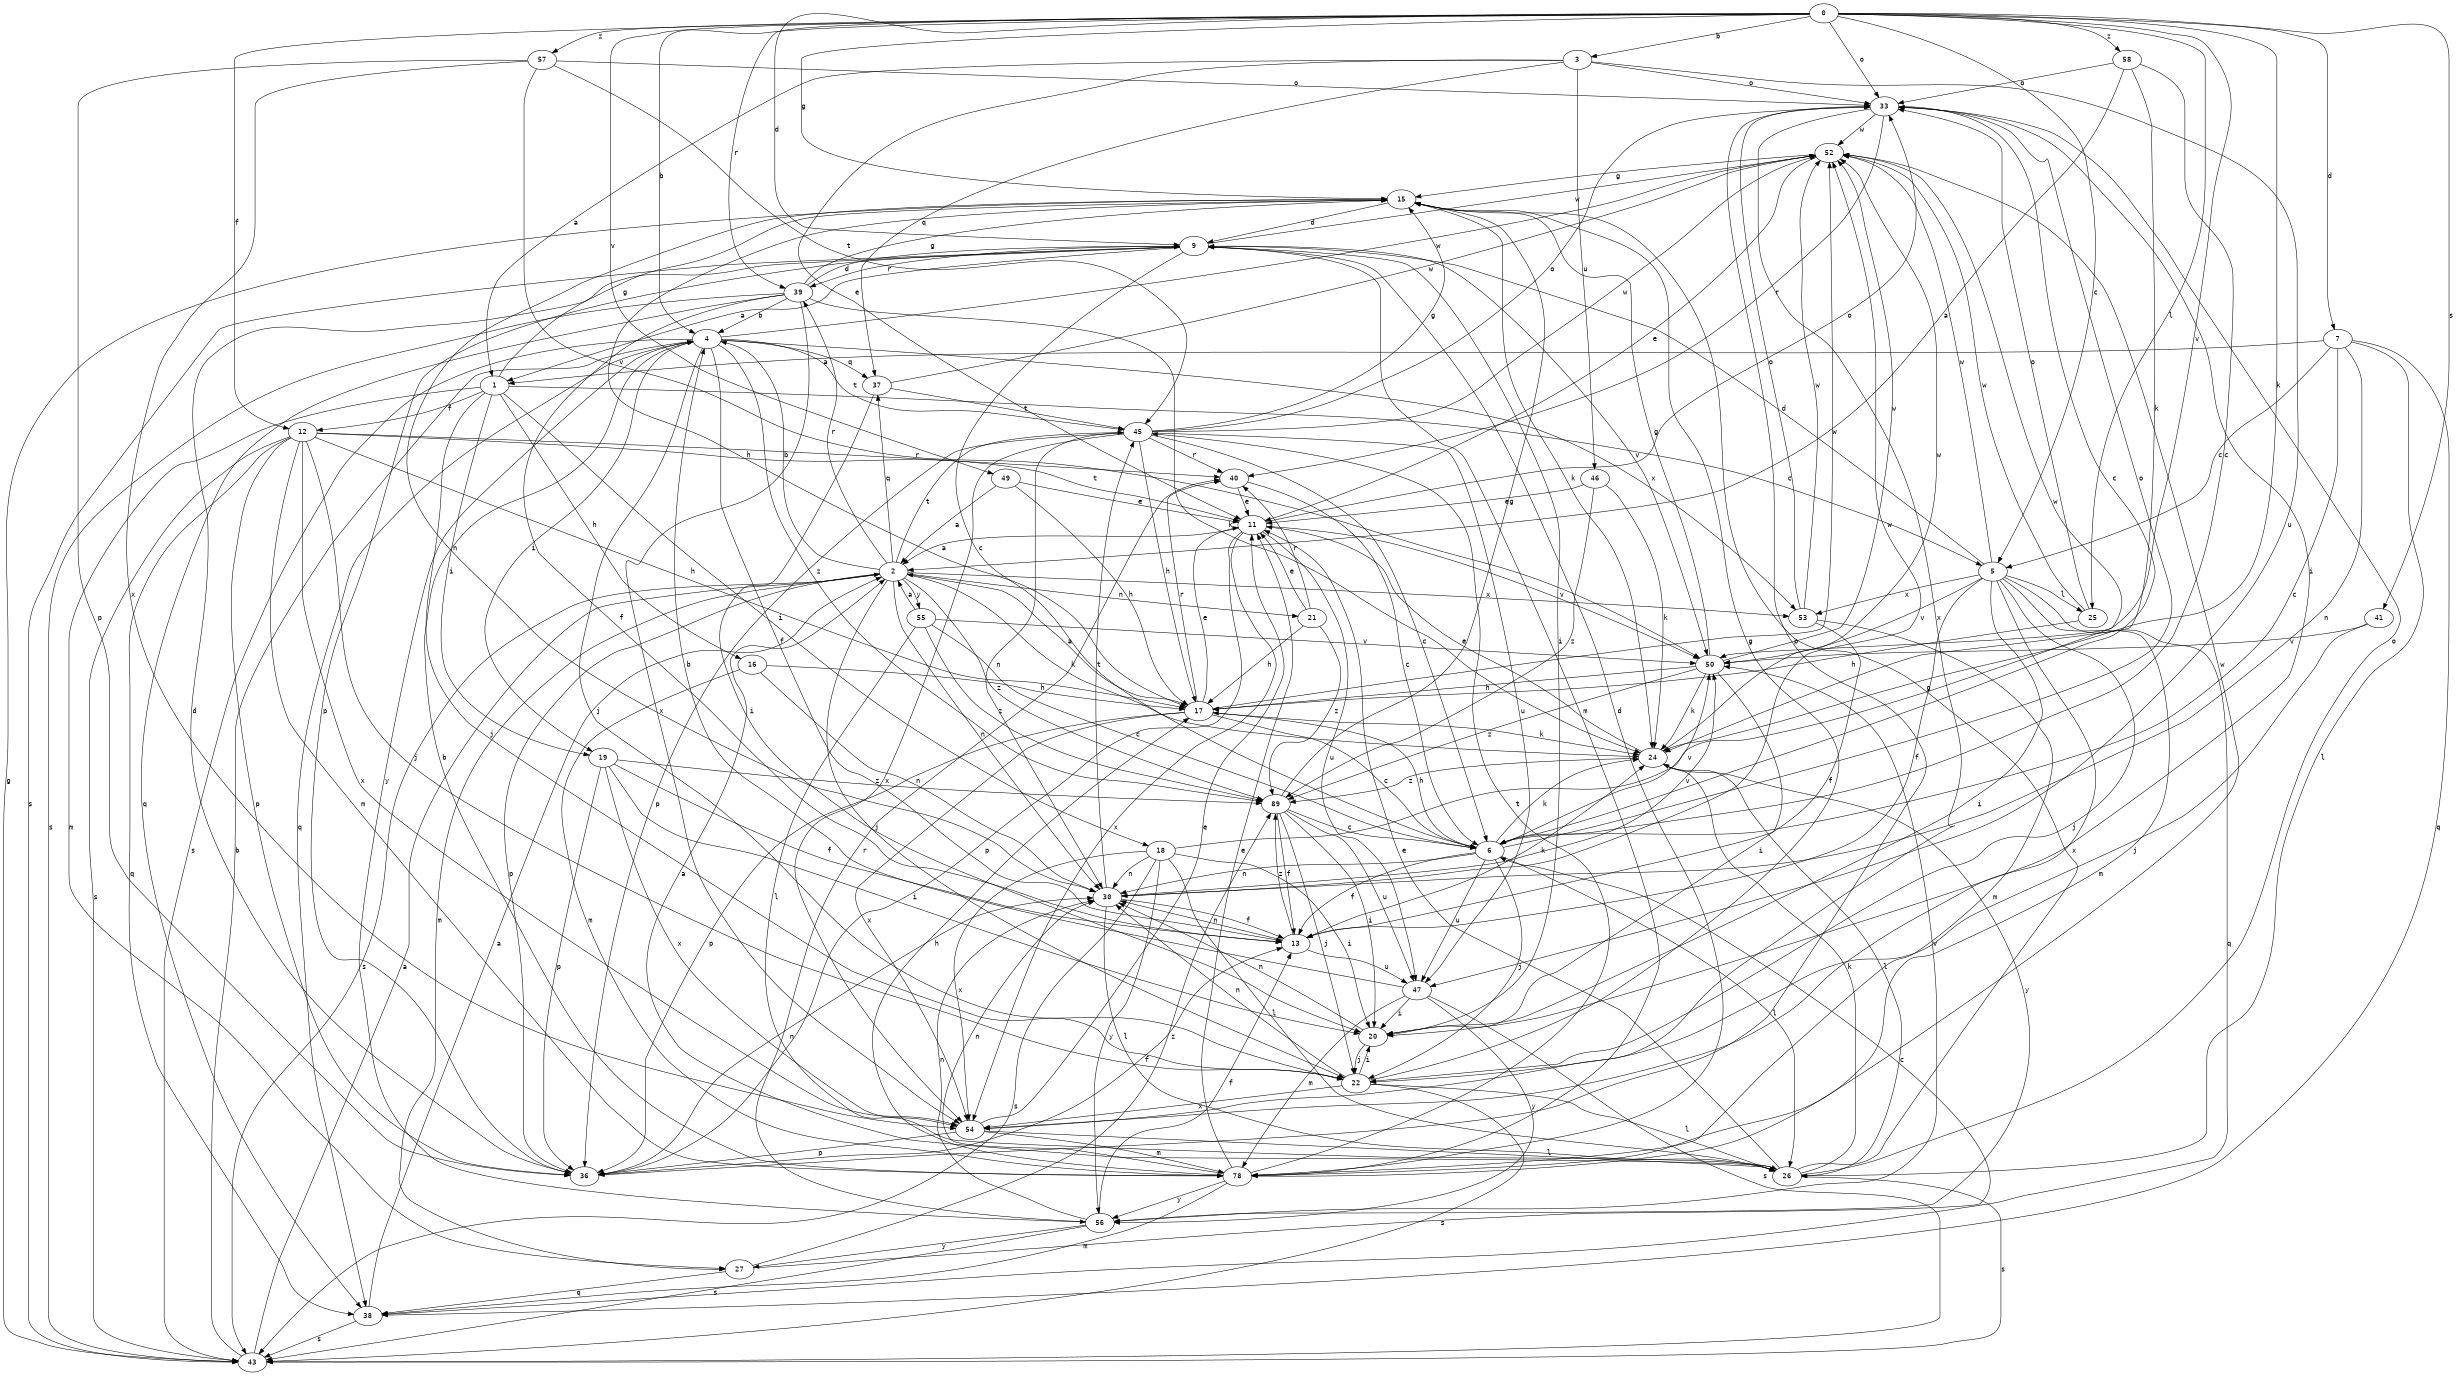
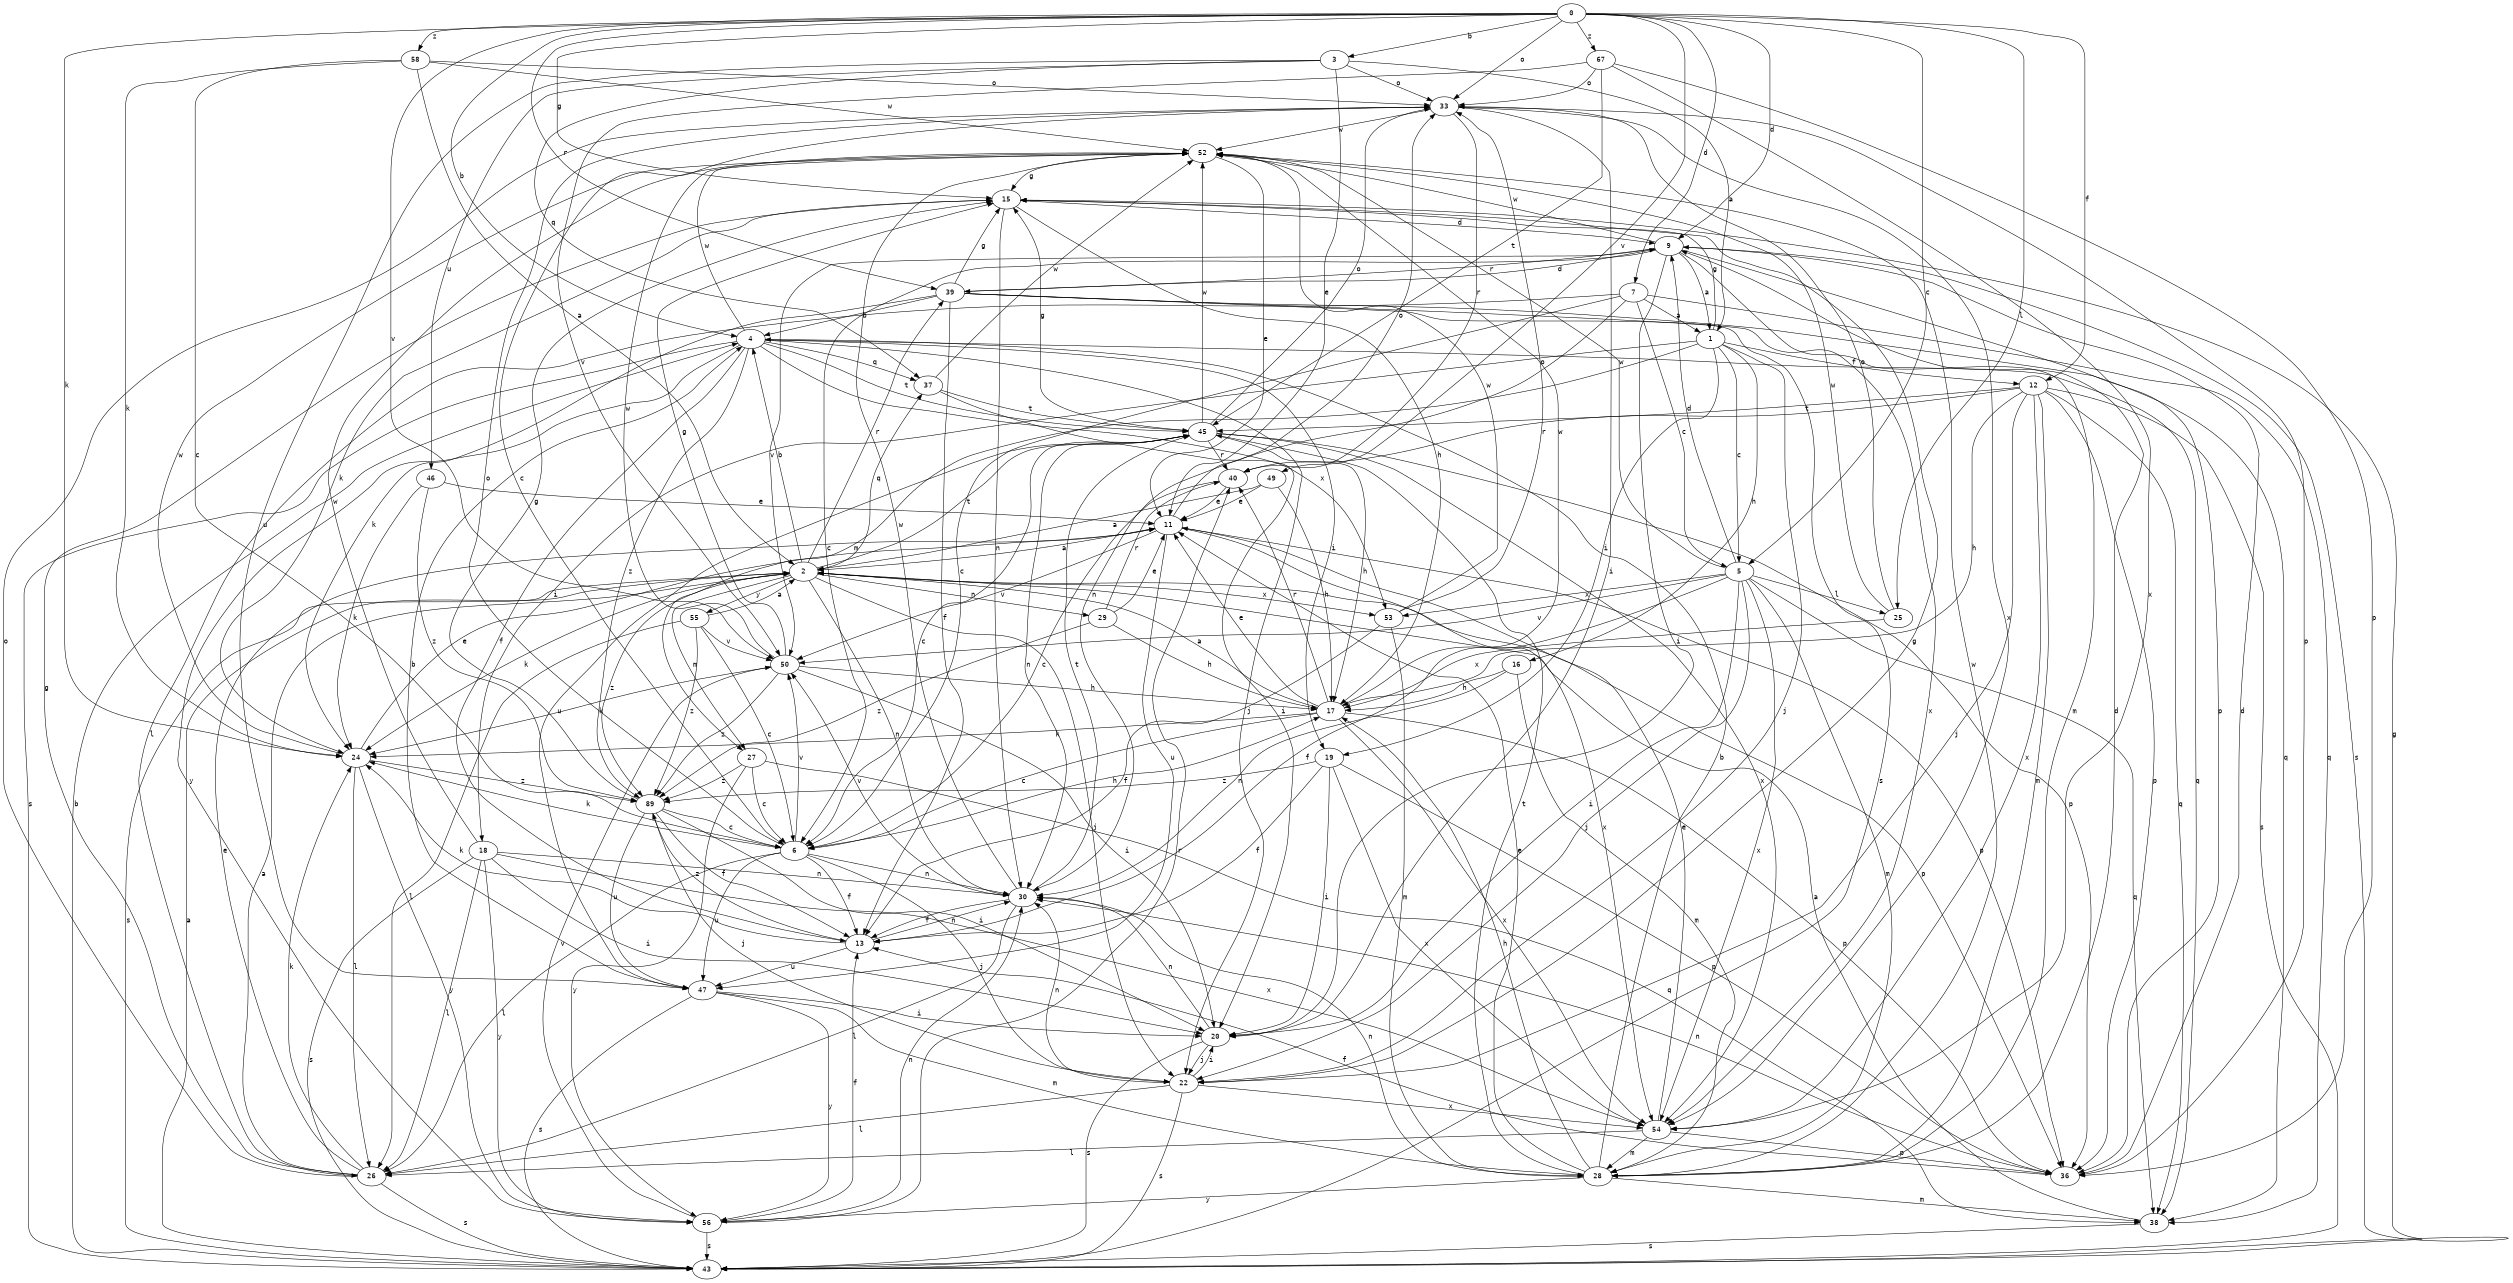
node "57": label "57" -> "67"
edge "58" -> "52": added, label "w"
edge "12" -> "11": now "12" -> "45"
node "21": label "21" -> "29"
node "41": removed
edge "25" -> "17": label "h" -> "x"
node "78": label "78" -> "28"
edge "56" -> "27": reversed
edge "20" -> "43": added, label "s"
